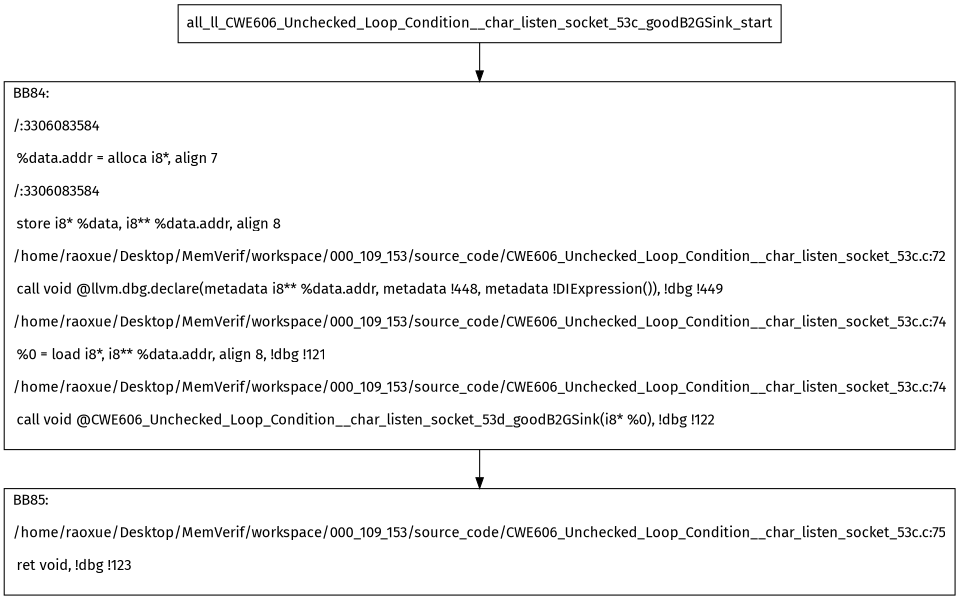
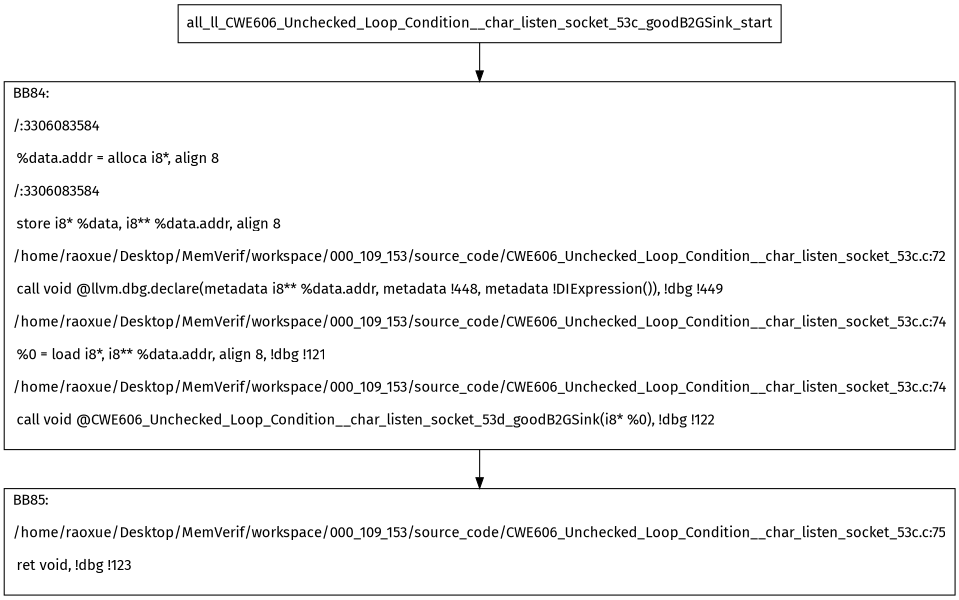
node "BB84:": text "%data.addr = alloca i8*, align 7" -> "%data.addr = alloca i8*, align 8"
